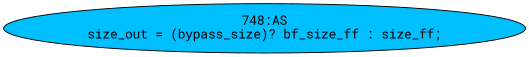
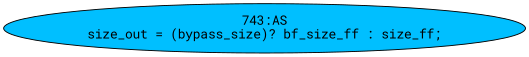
node "748:AS size_out = (bypass_size)? bf_size_ff : size_ff;": label "748:AS size_out = (bypass_size)? bf_size_ff : size_ff;" -> "743:AS size_out = (bypass_size)? bf_size_ff : size_ff;"
